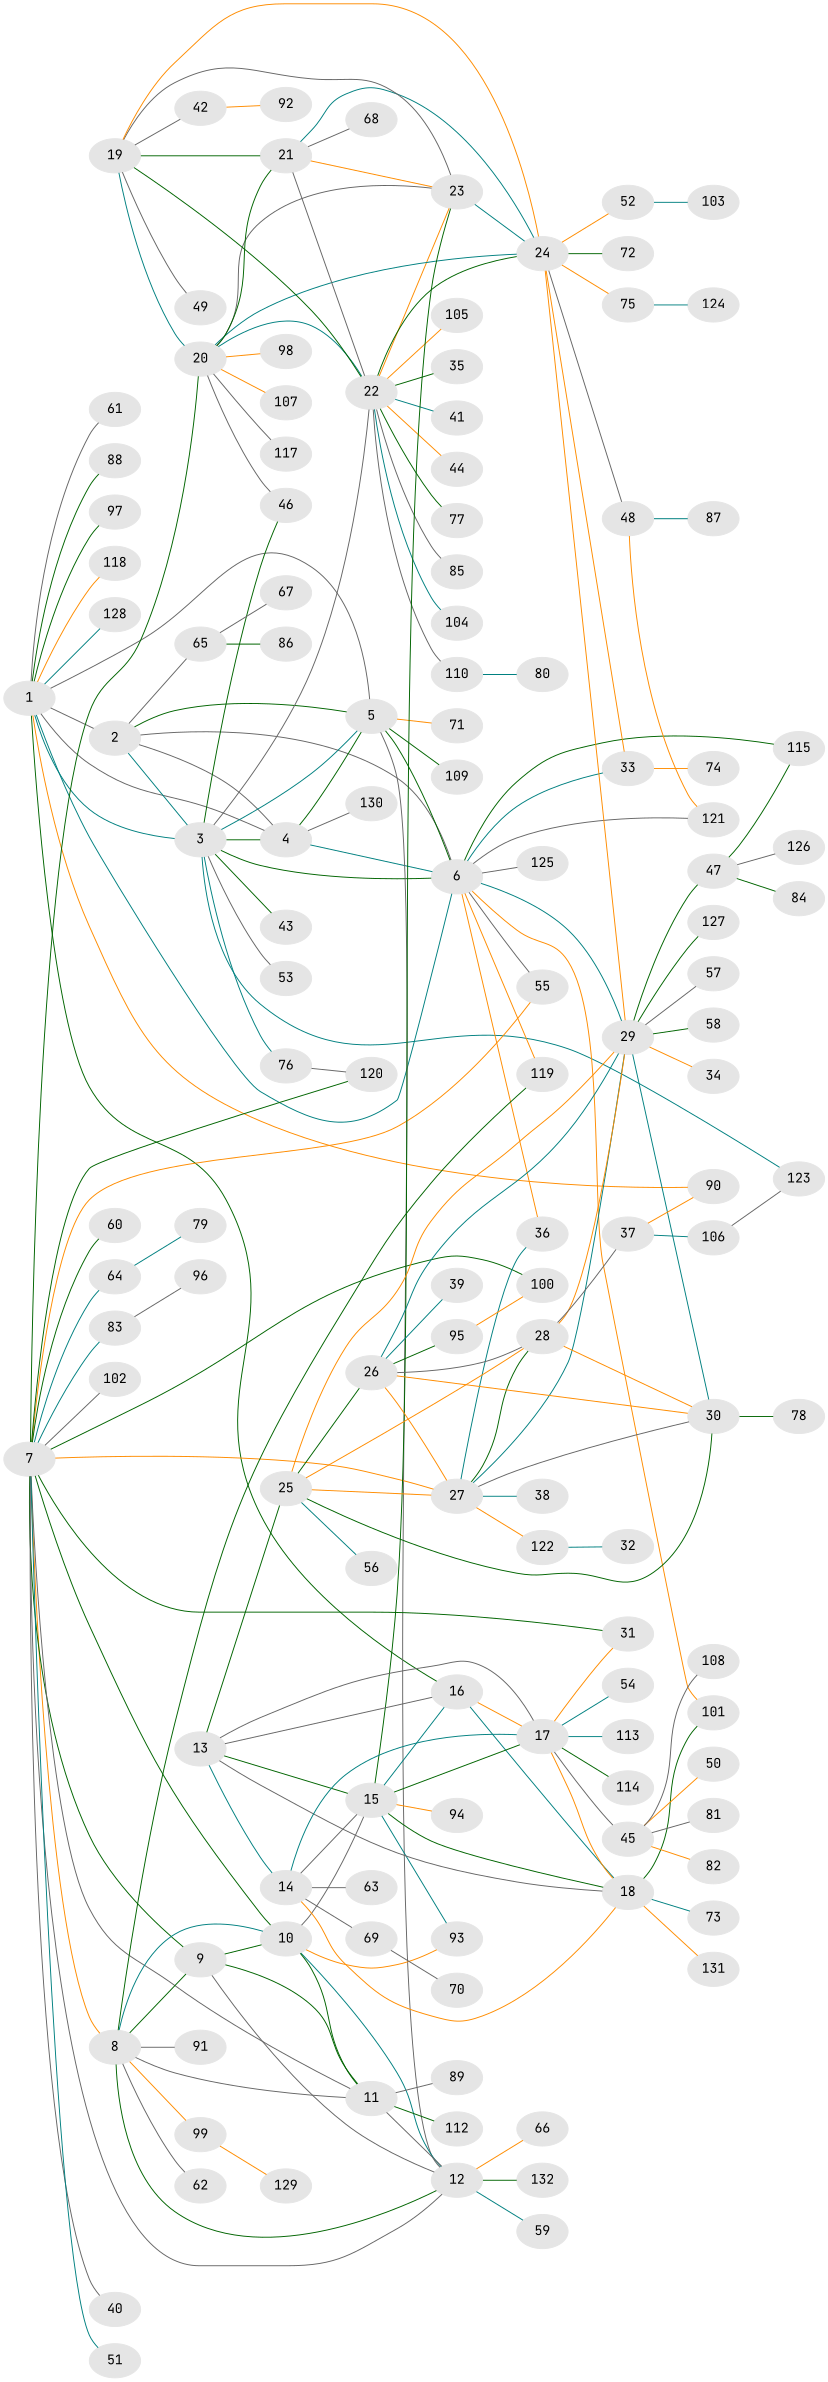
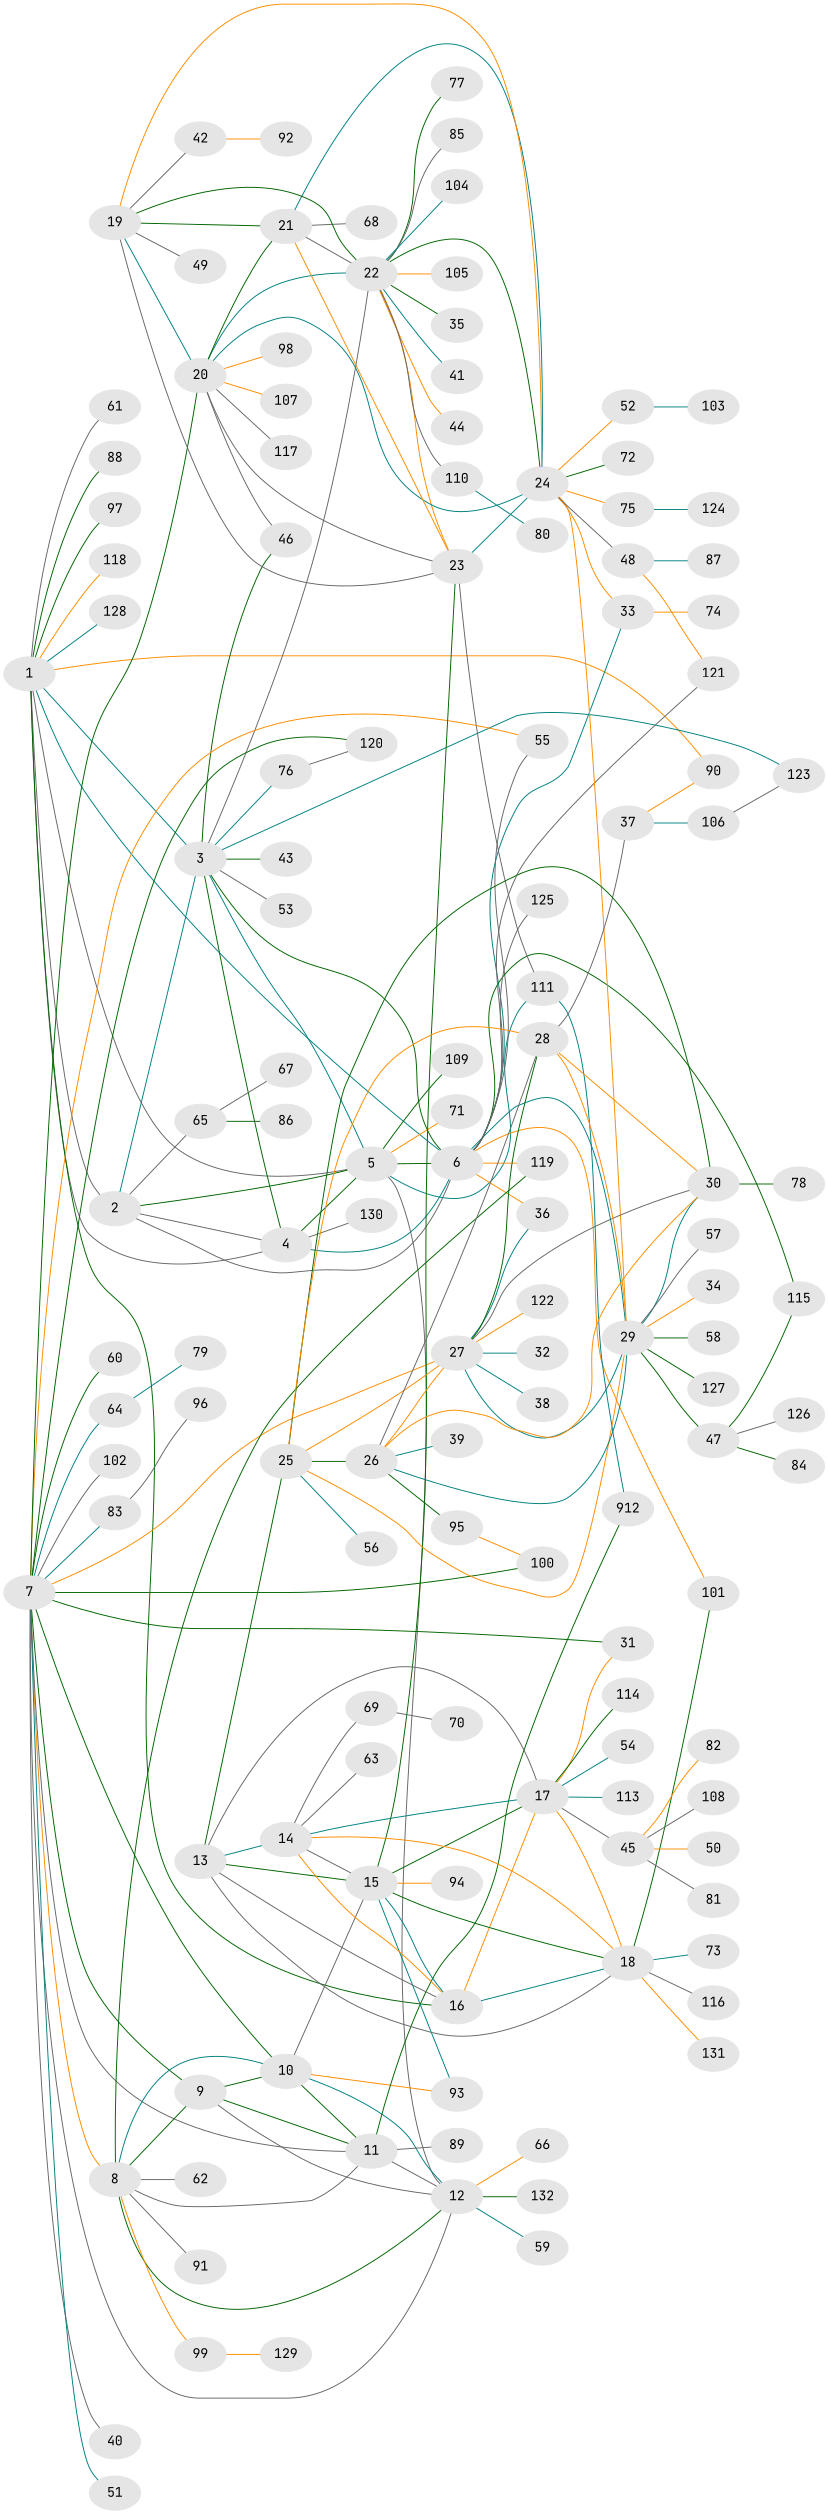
node "111": added
edge "32" -- "122": now "32" -- "27"
edge "14" -- "16": added
node "116": added
node "112": label "112" -> "912"
